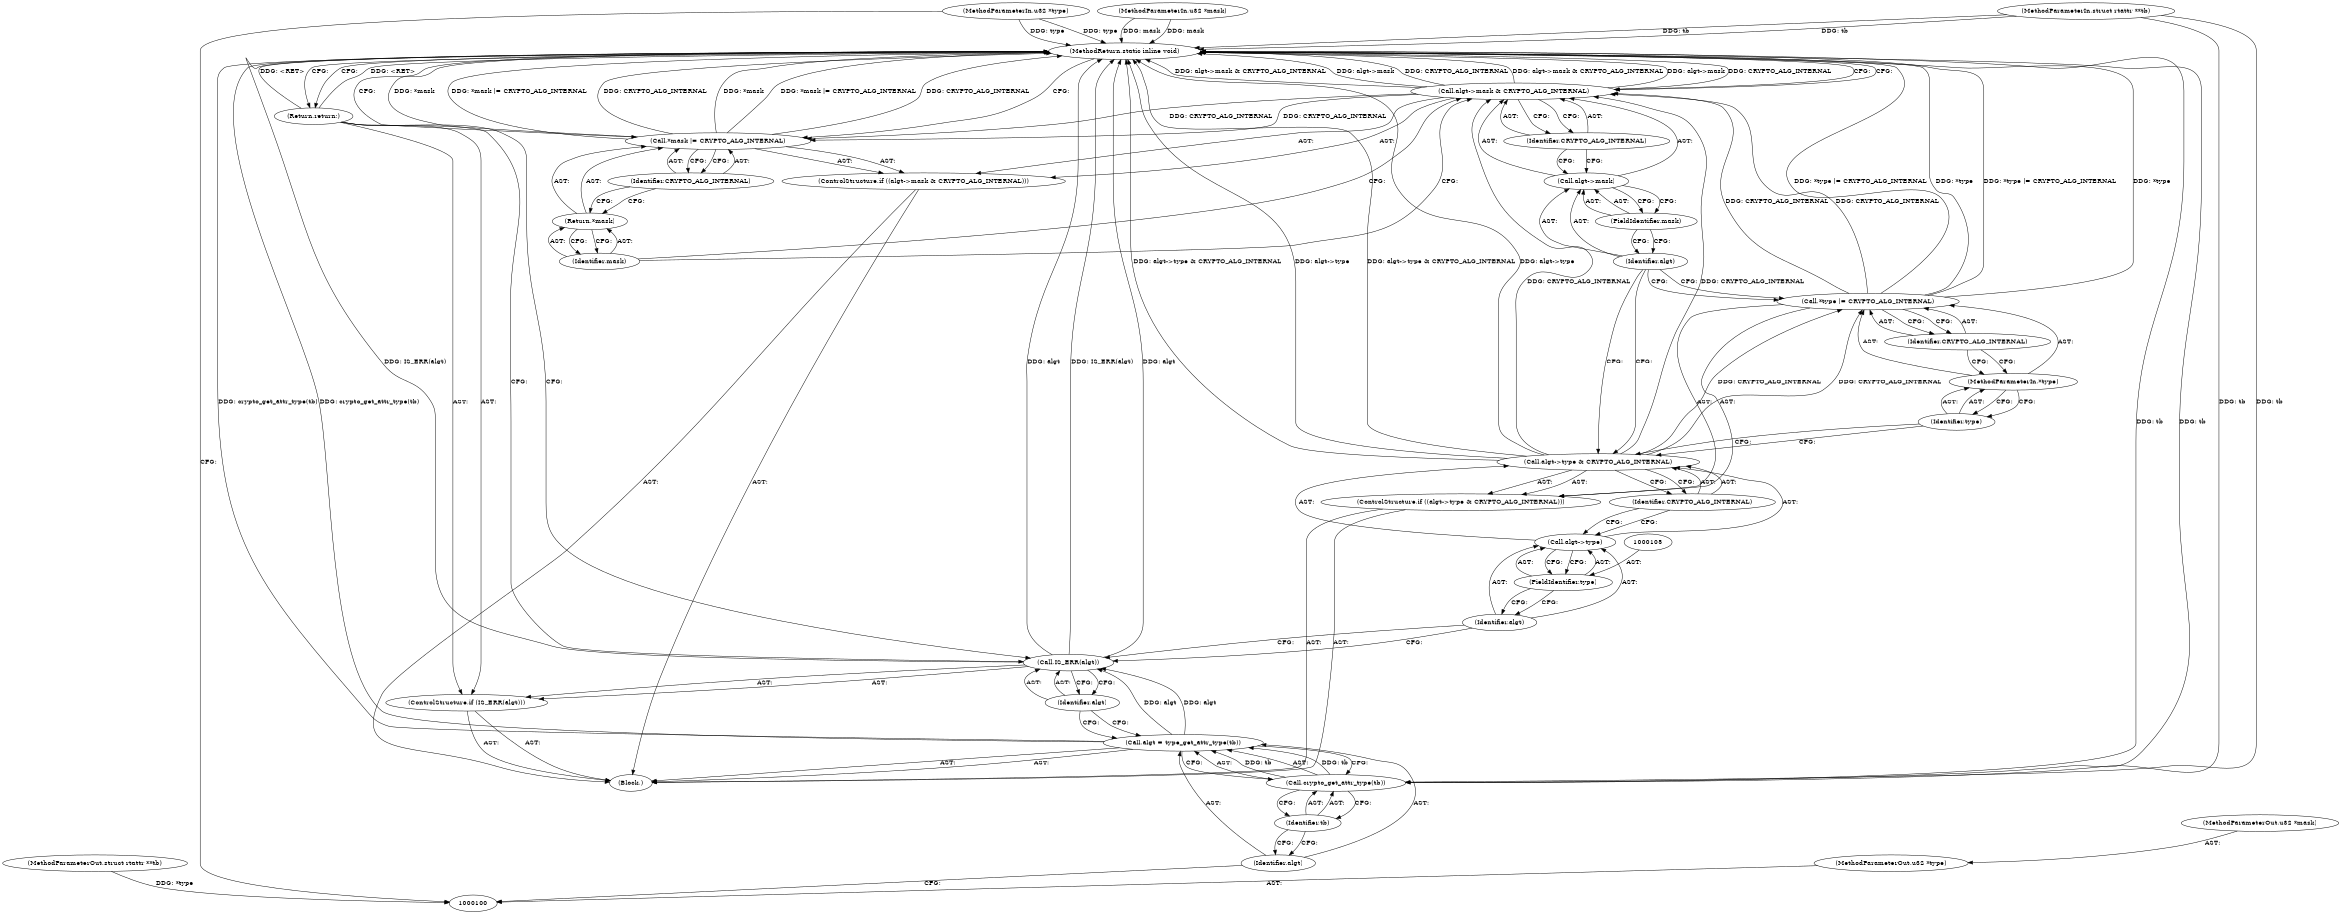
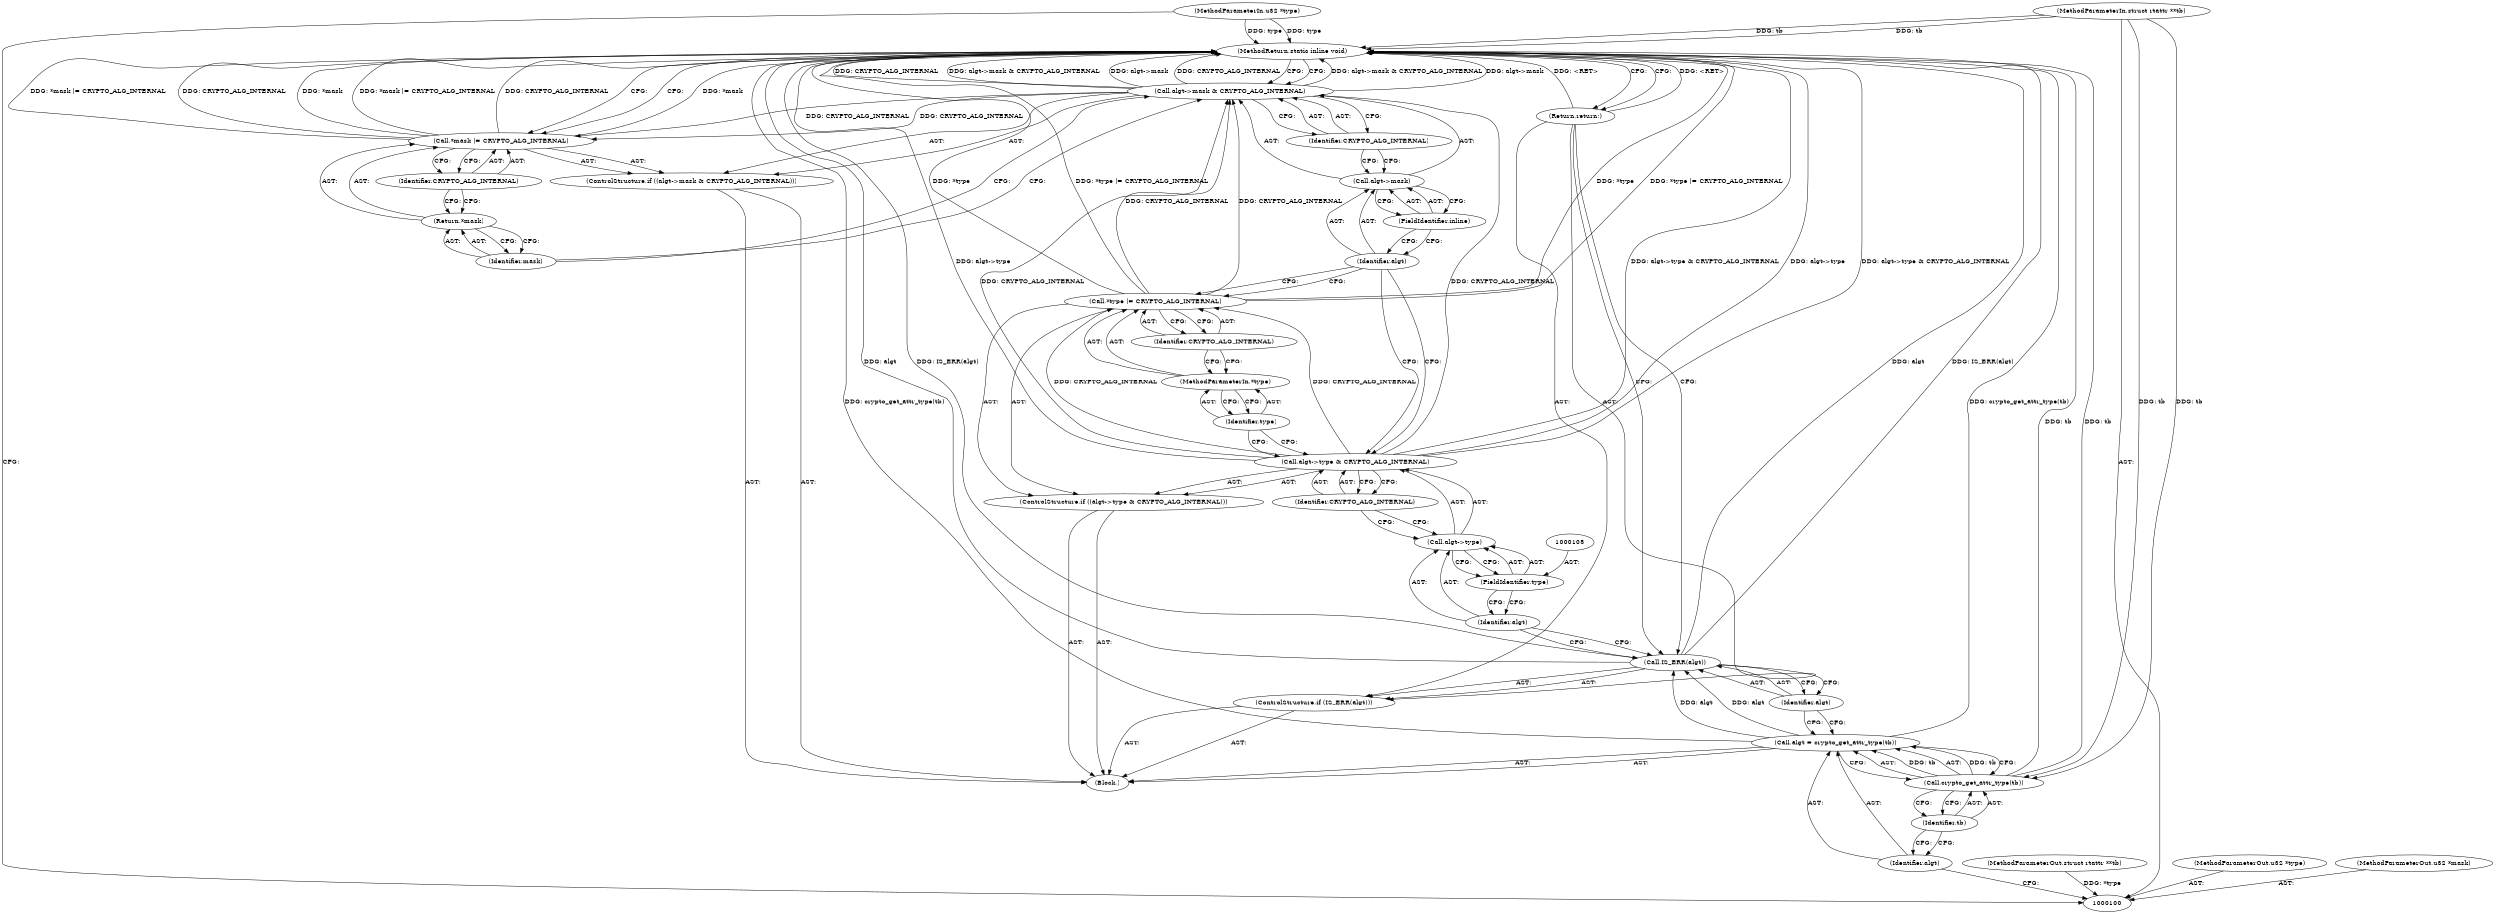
node "(MethodParameterIn,u32 *mask)": removed
node "(FieldIdentifier,mask)": label "(FieldIdentifier,mask)" -> "(FieldIdentifier,inline)"
edge "(MethodParameterIn,struct rtattr **tb)" -> "1000100": added, label "AST:"
node "(Call,algt = type_get_attr_type(tb))": label "(Call,algt = type_get_attr_type(tb))" -> "(Call,algt = crypto_get_attr_type(tb))"
edge "(MethodParameterOut,u32 *mask)" -> "(MethodParameterOut,u32 *type)": now "(MethodParameterOut,u32 *mask)" -> "1000100"
